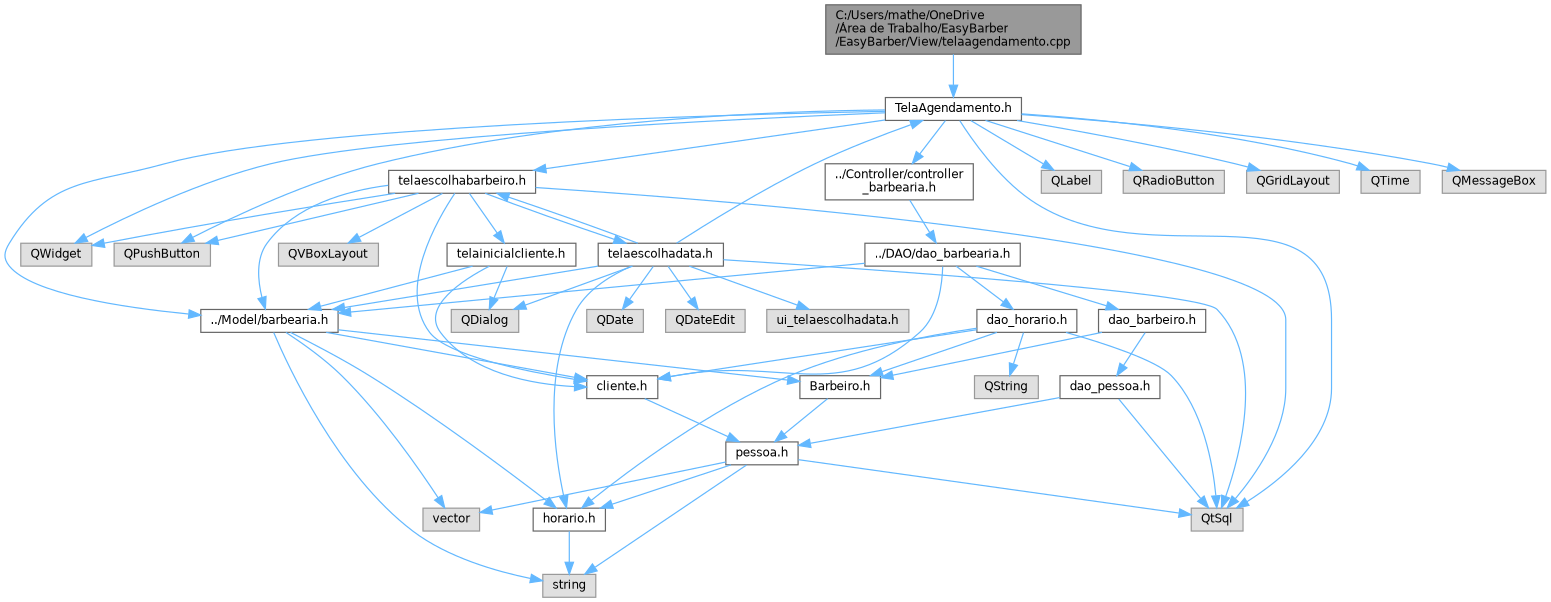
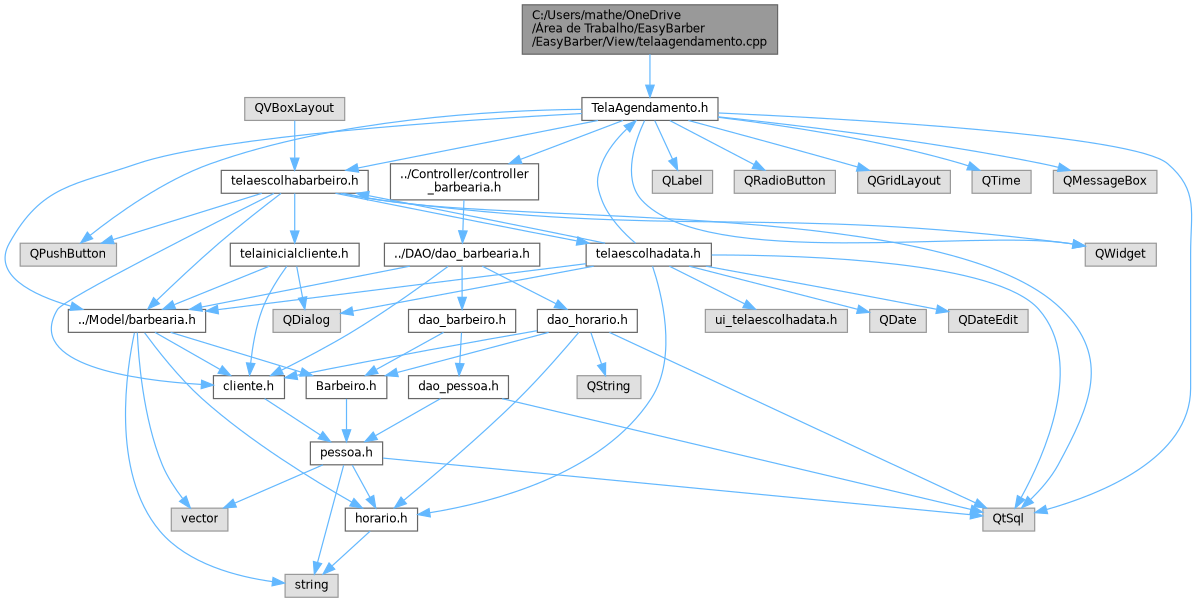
edge "telaescolhabarbeiro.h" -> "QVBoxLayout": reversed
